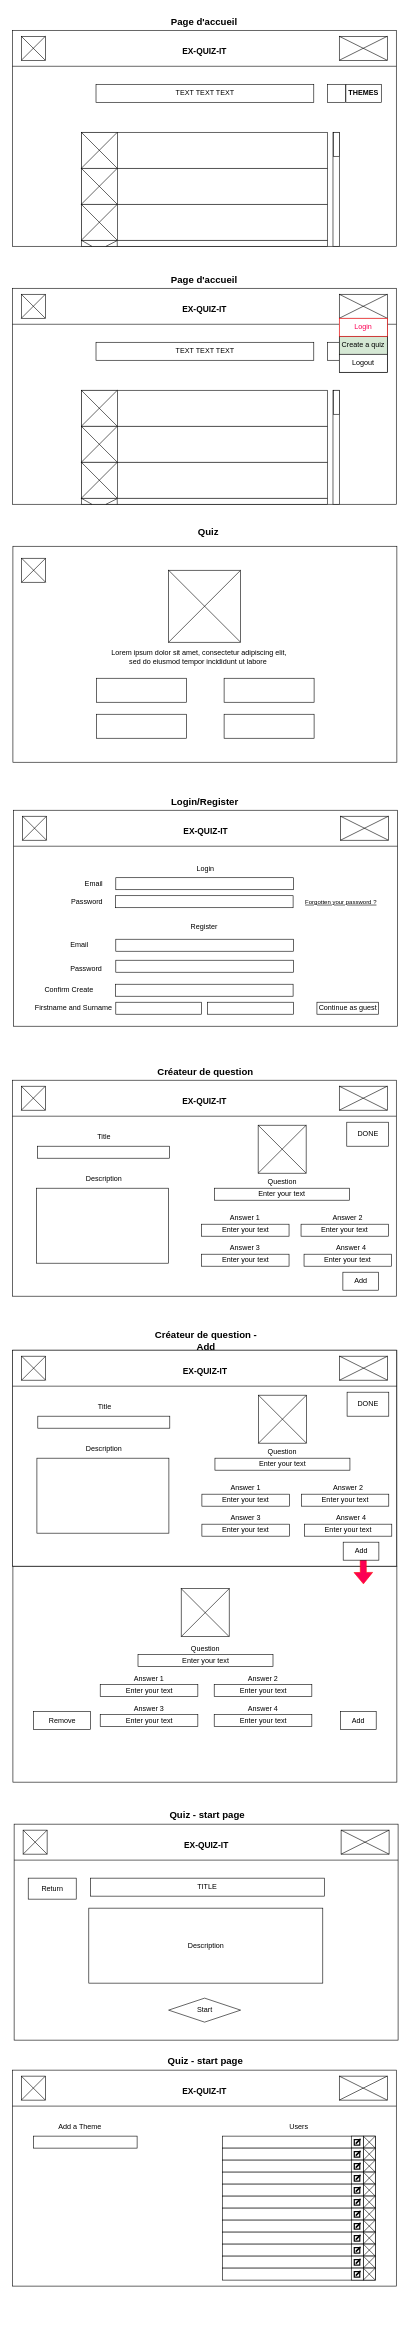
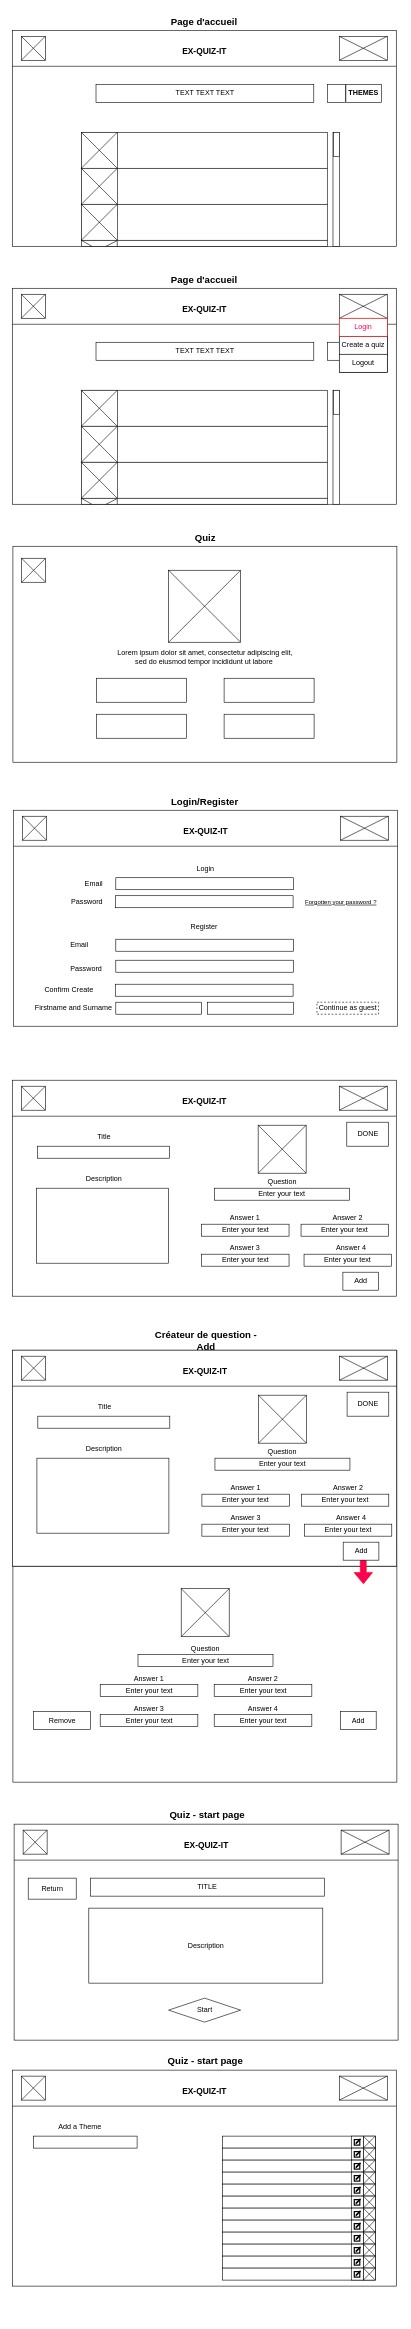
node "Create a quiz": fillcolor #d5e8d4 -> #ffffff
node "Quiz": moved (209, 531) -> (206, 537)
node "Lorem ipsum dolor sit amet, consectetur adipiscing elit, sed do eiusmod tempor incididunt ut labore": moved (199, 657) -> (205, 657)
node "Continue as guest": style solid -> dashed
node "Créateur de question": removed
node "Users": removed
